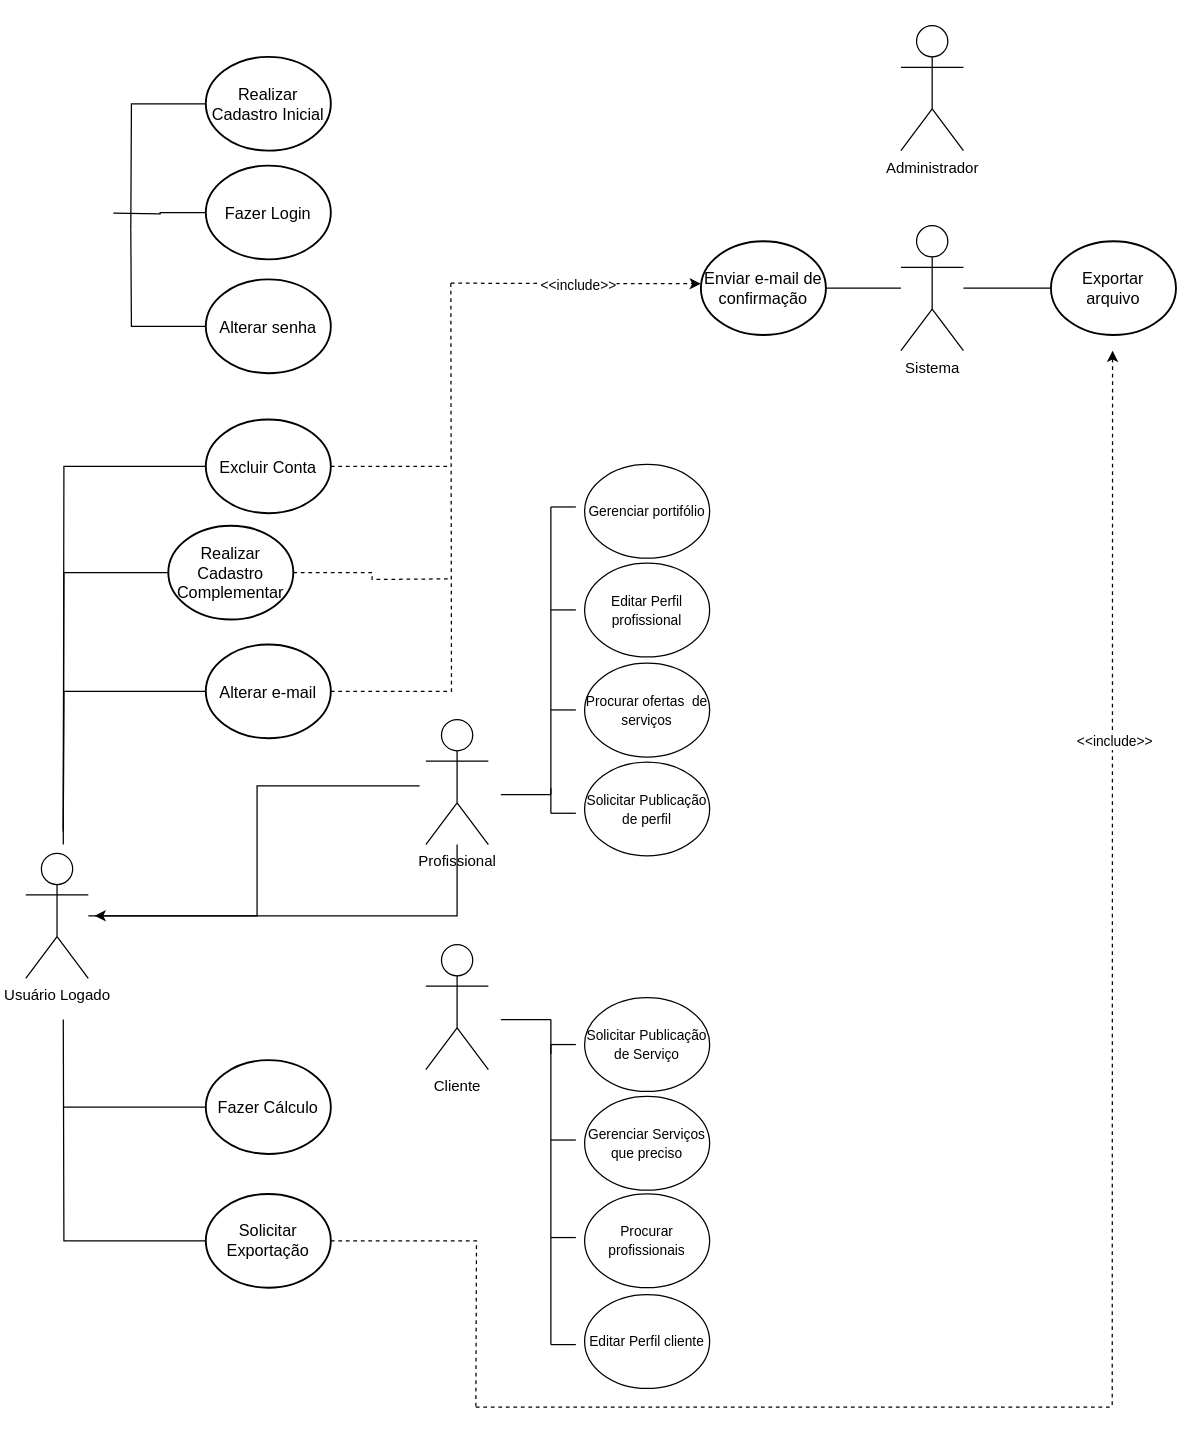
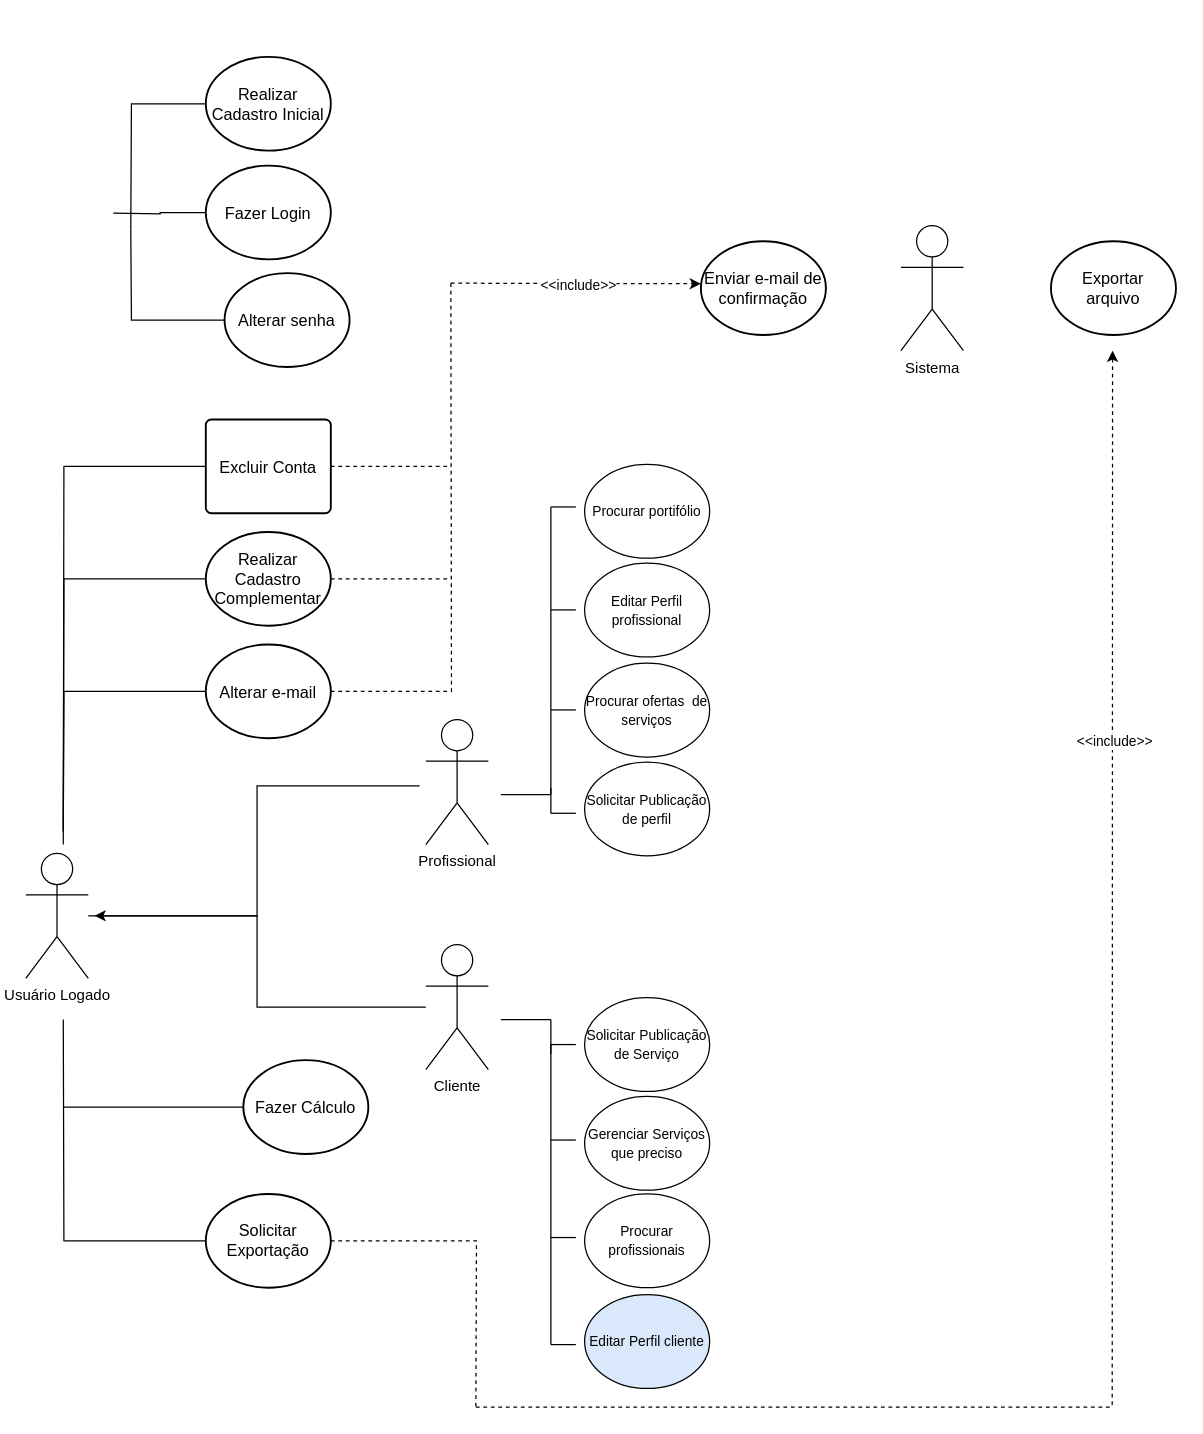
node "Administrador": removed
edge "Enviar e-mail de confirmação" -- "Sistema": removed
edge "Sistema" -- "Exportar arquivo": removed
node "Alterar senha": moved (268, 326) -> (287, 320)
node "Excluir Conta": shape ellipse -> rounded rectangle
node "Gerenciar portifólio": label "Gerenciar portifólio" -> "Procurar portifólio"
node "Realizar Cadastro Complementar": moved (231, 573) -> (268, 579)
edge "Profissional" -- "Usuário Logado": now "Cliente" -- "Usuário Logado"
node "Fazer Cálculo": moved (268, 1107) -> (306, 1107)
node "Editar Perfil cliente": fillcolor #ffffff -> #dae8fc
